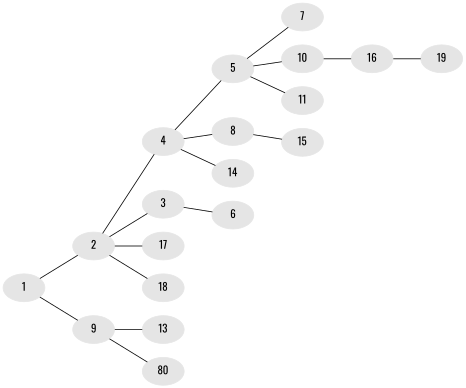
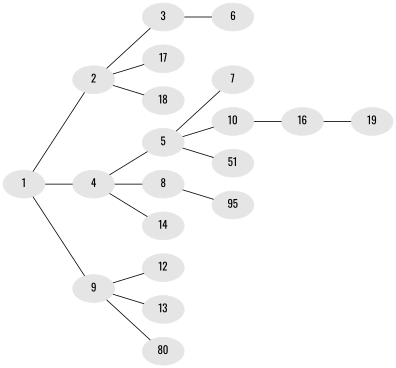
node "11": label "11" -> "51"
node "15": label "15" -> "95"
edge "4" -- "2": now "4" -- "1"
node "12": added
